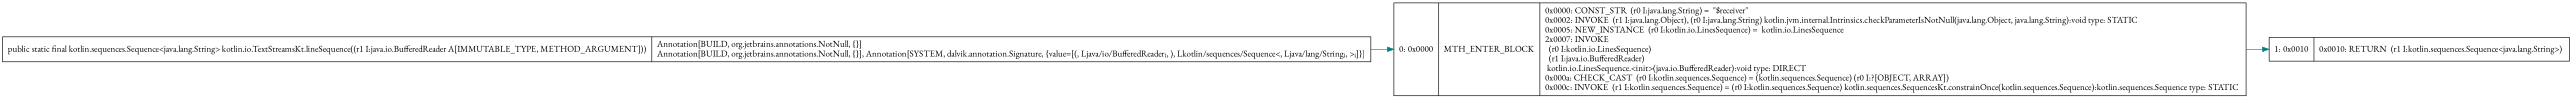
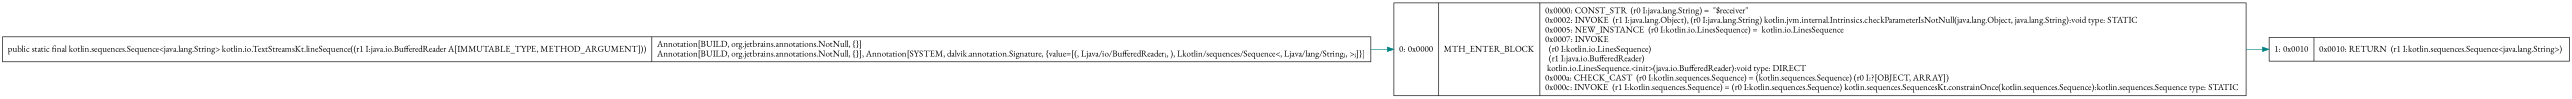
node "0: 0x0000": text "2x0007: INVOKE" -> "0x0007: INVOKE"
